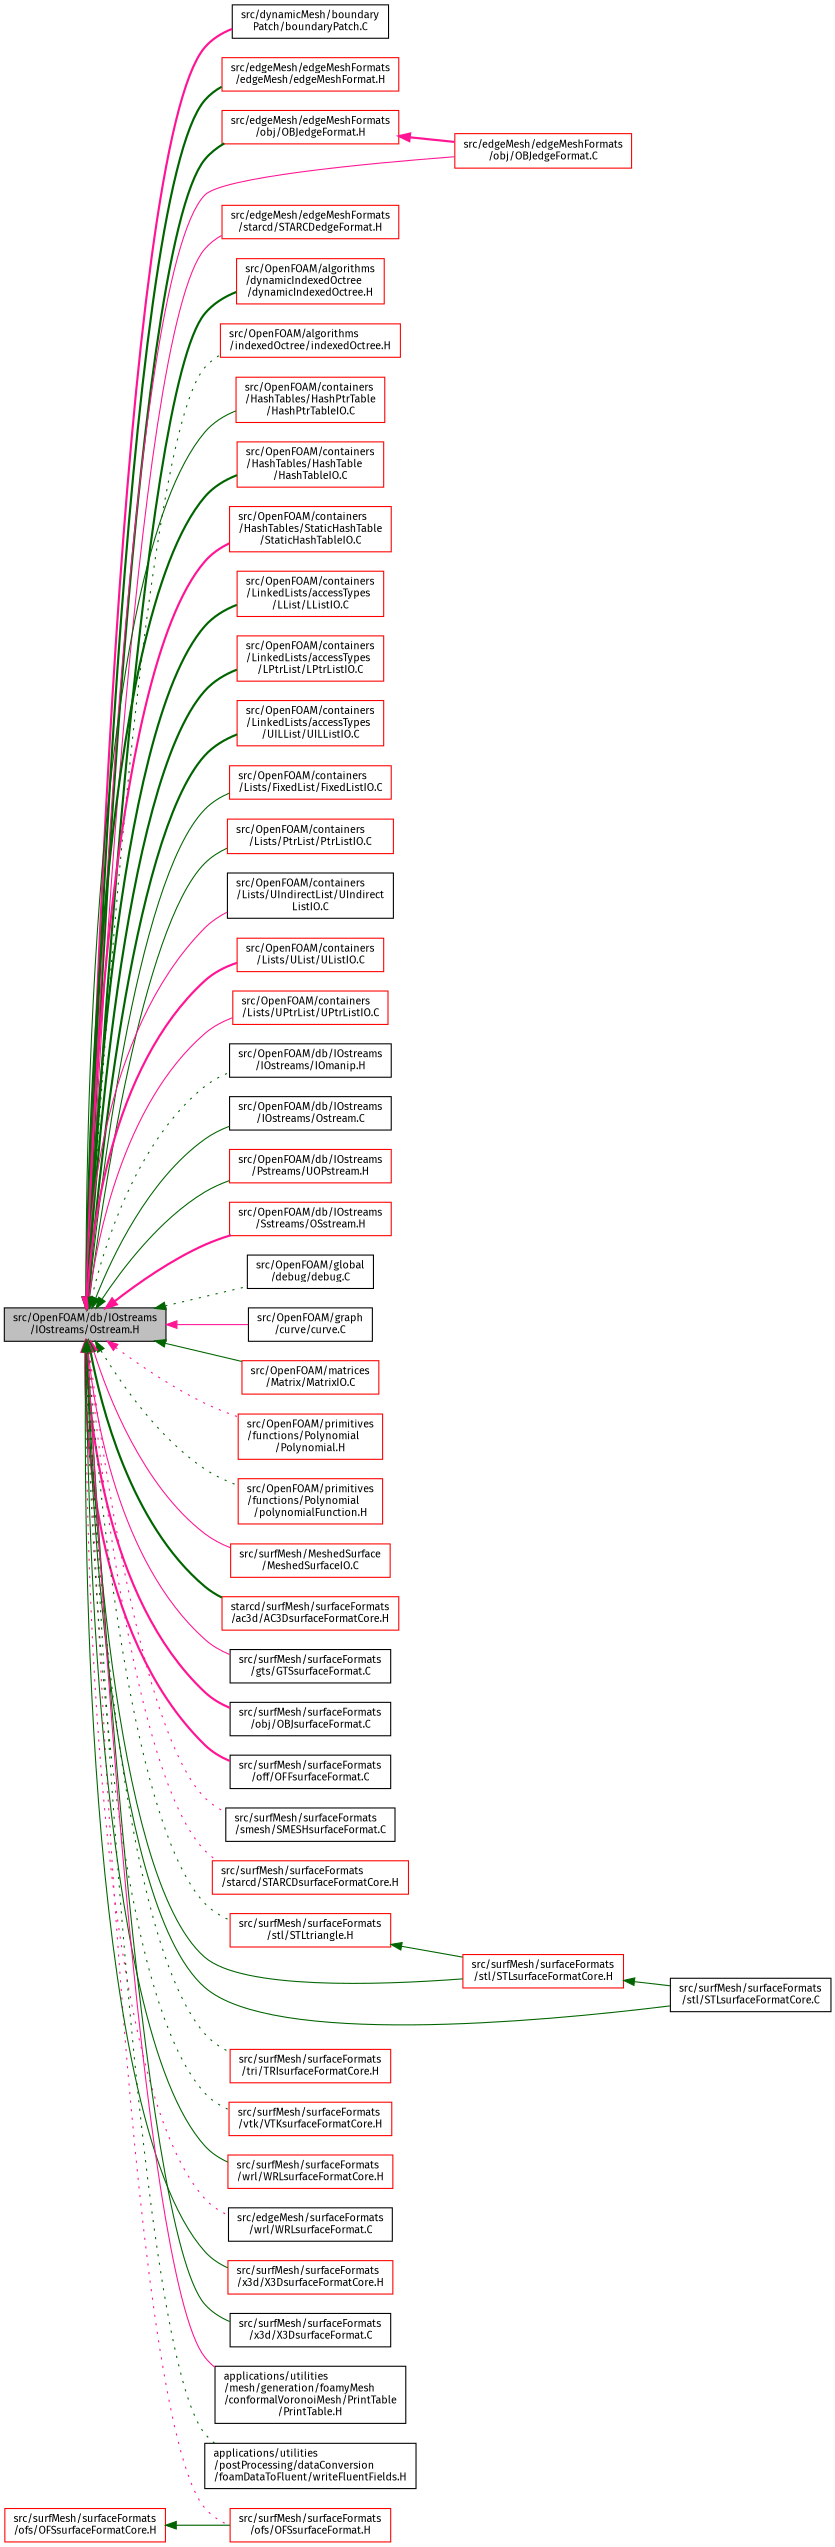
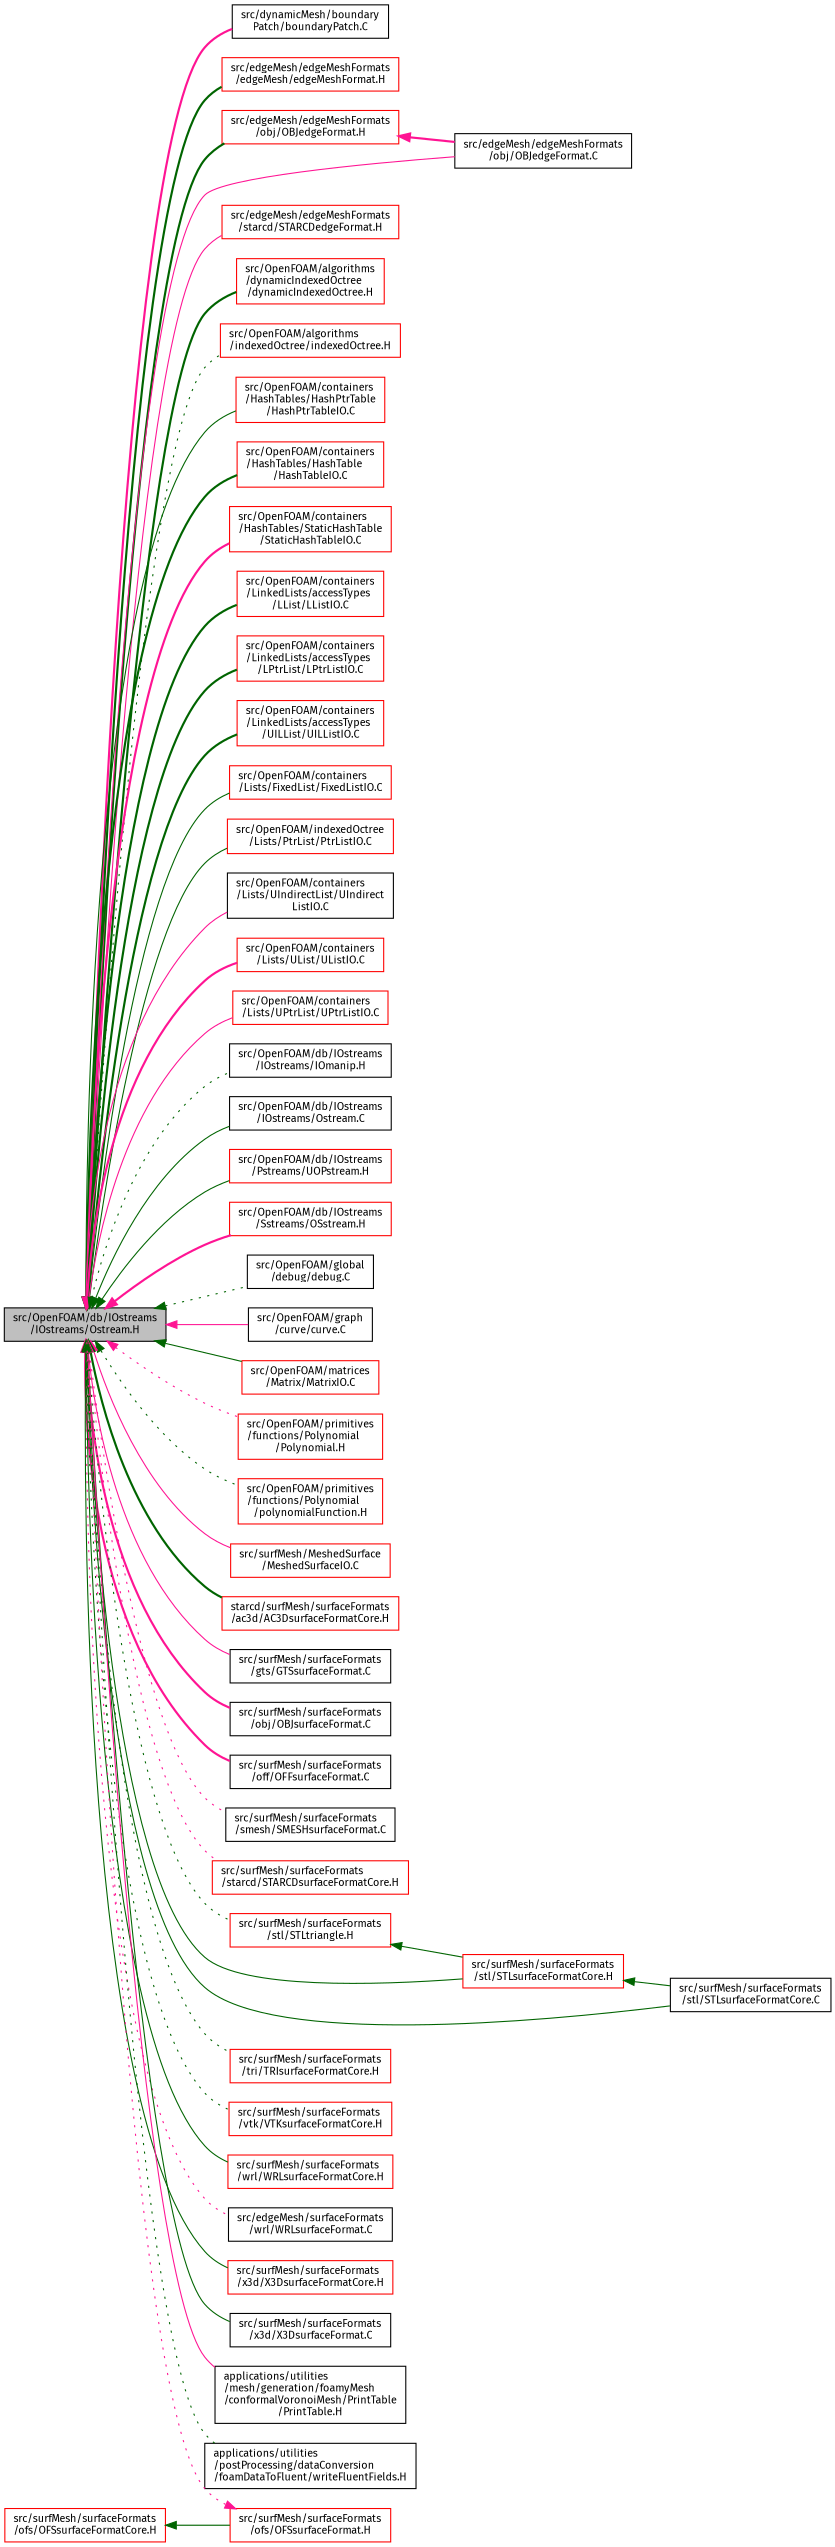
node "src/edgeMesh/edgeMeshFormats /obj/OBJedgeFormat.C": color red -> black
node "src/OpenFOAM/containers /Lists/PtrList/PtrListIO.C": label "src/OpenFOAM/containers /Lists/PtrList/PtrListIO.C" -> "src/OpenFOAM/indexedOctree /Lists/PtrList/PtrListIO.C"
edge "src/surfMesh/surfaceFormats /ofs/OFSsurfaceFormat.H" -> "src/OpenFOAM/db/IOstreams /IOstreams/Ostream.H": reversed
